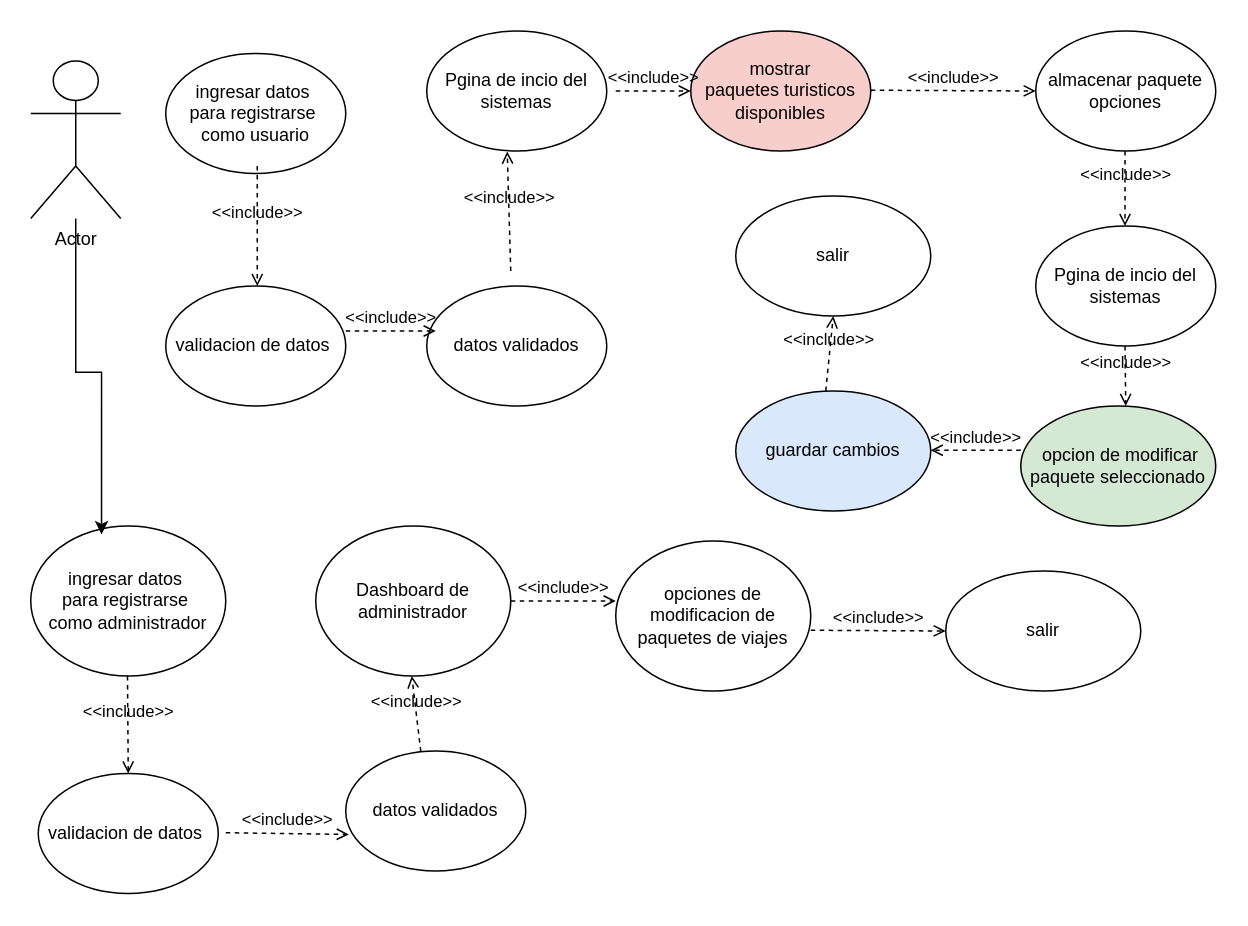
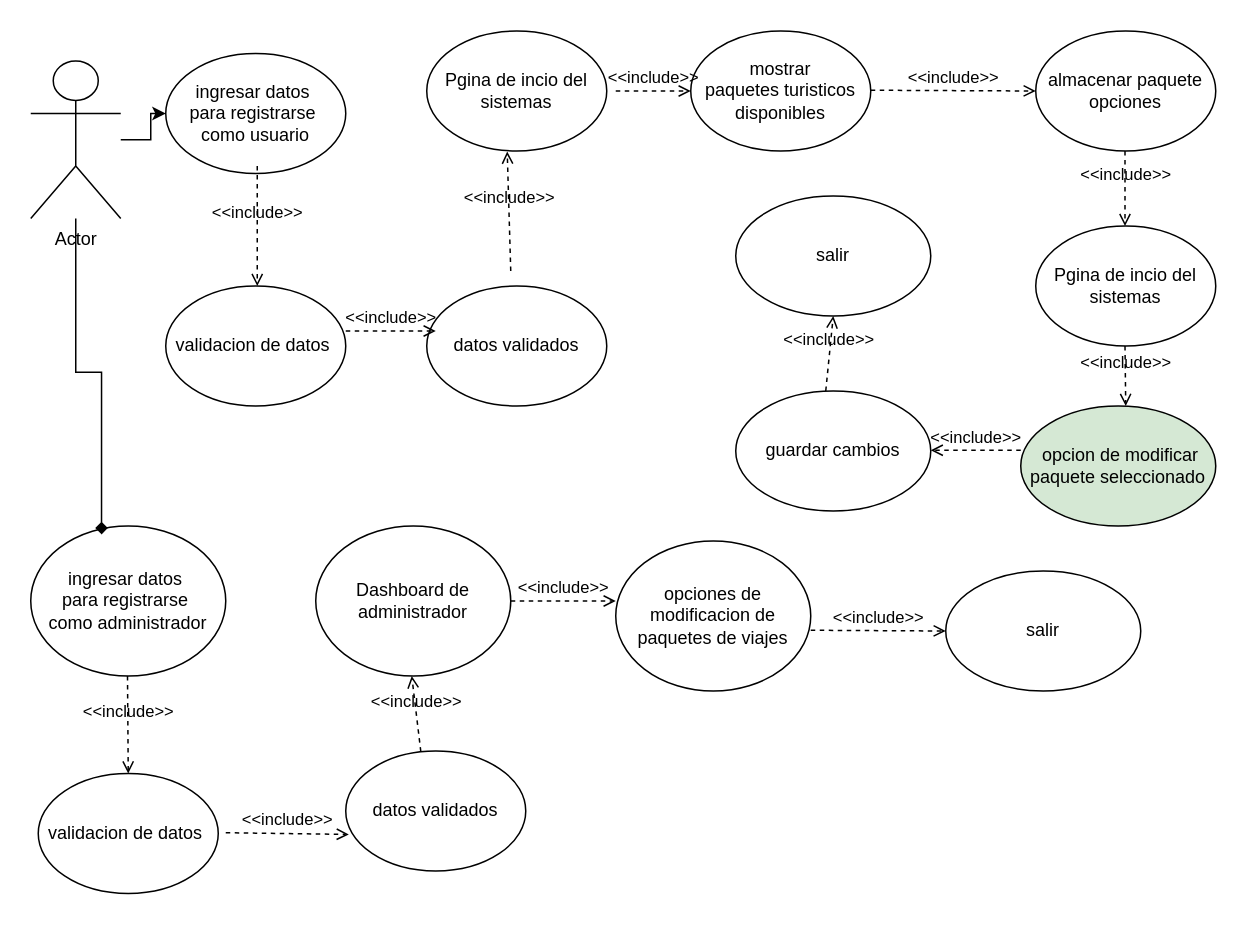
node "mostrar paquetes turisticos disponibles": fillcolor #f8cecc -> #ffffff
edge "Actor" -> "ingresar datos para registrarse como usuario": added
node "guardar cambios": fillcolor #dae8fc -> #ffffff
edge "Actor" -> "ingresar datos para registrarse como administrador": arrowhead classic -> diamond
